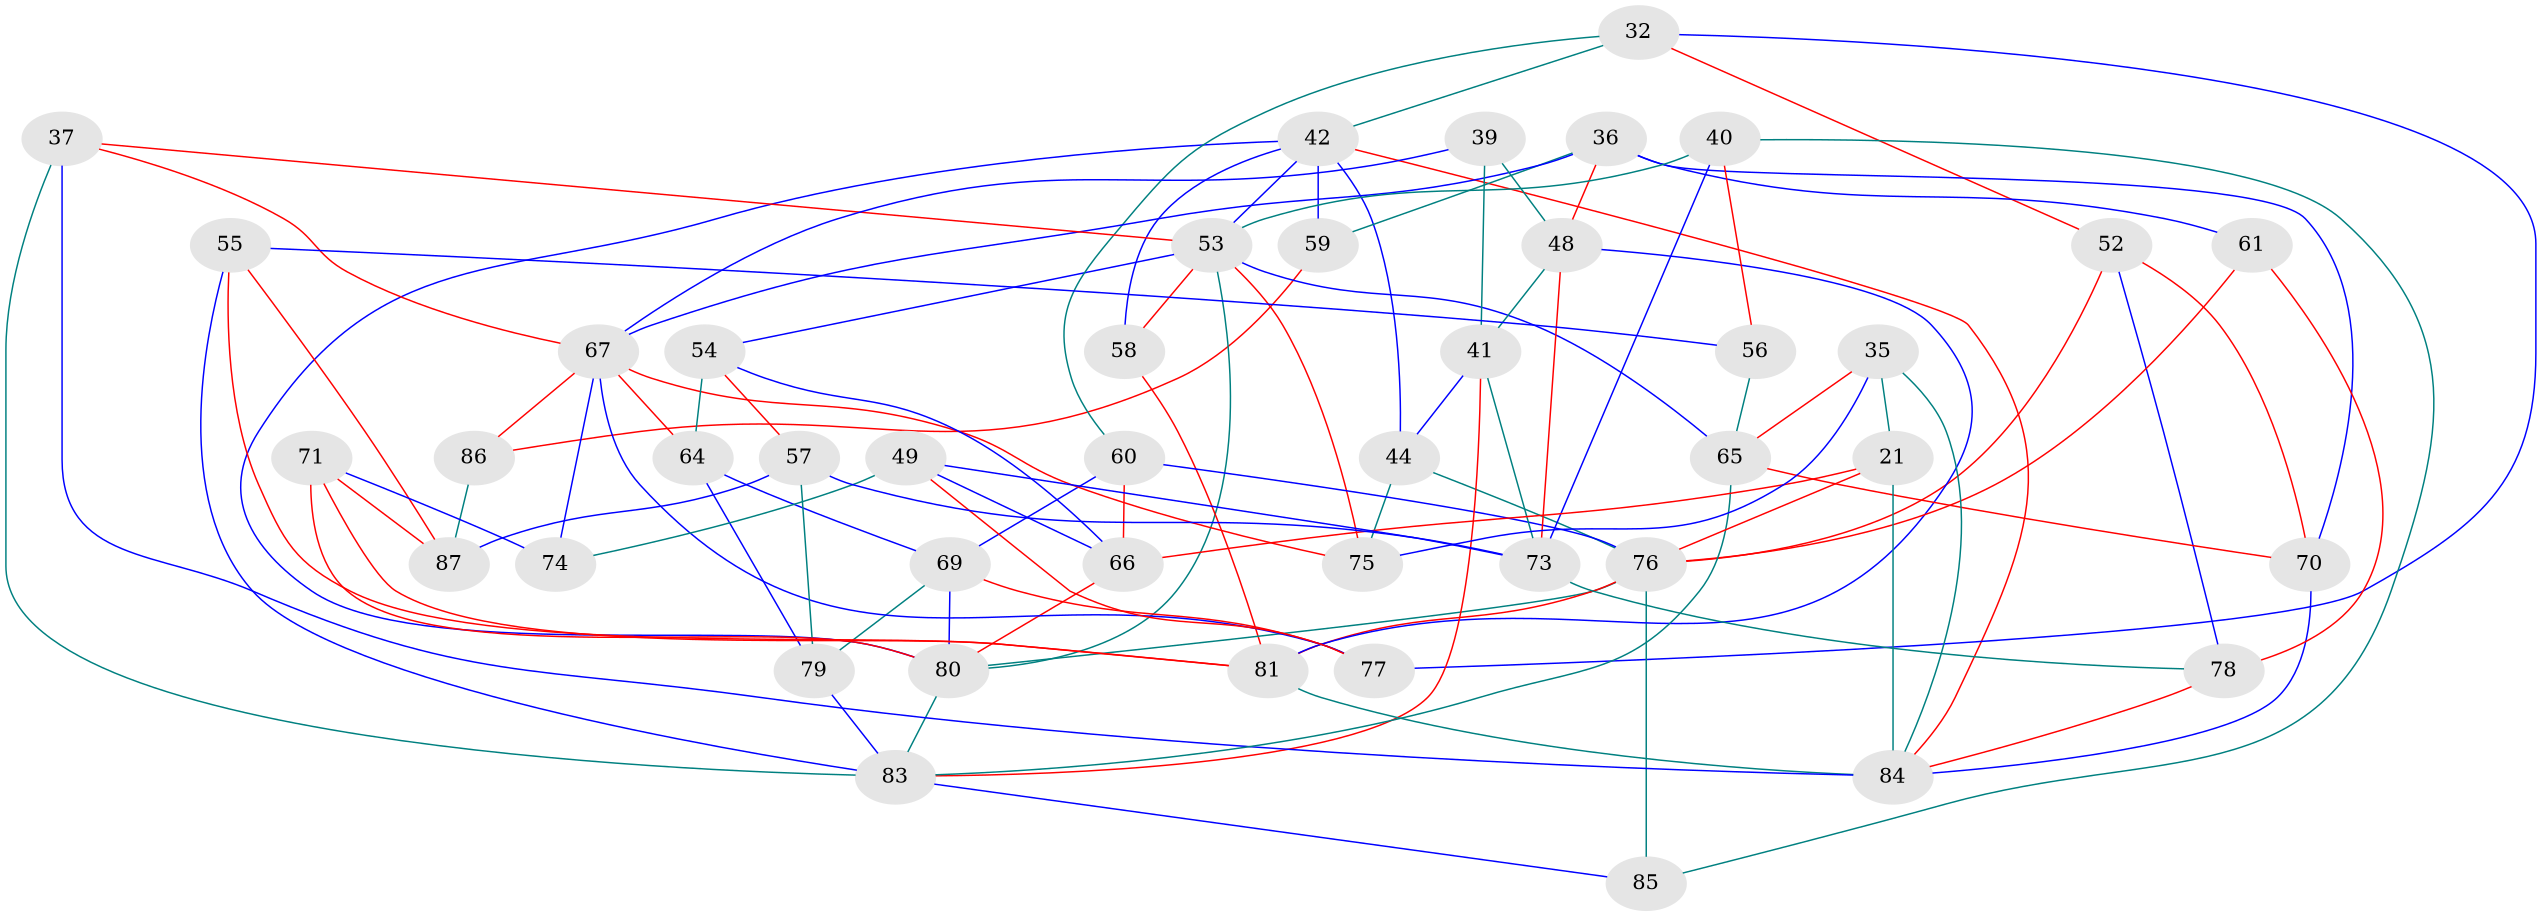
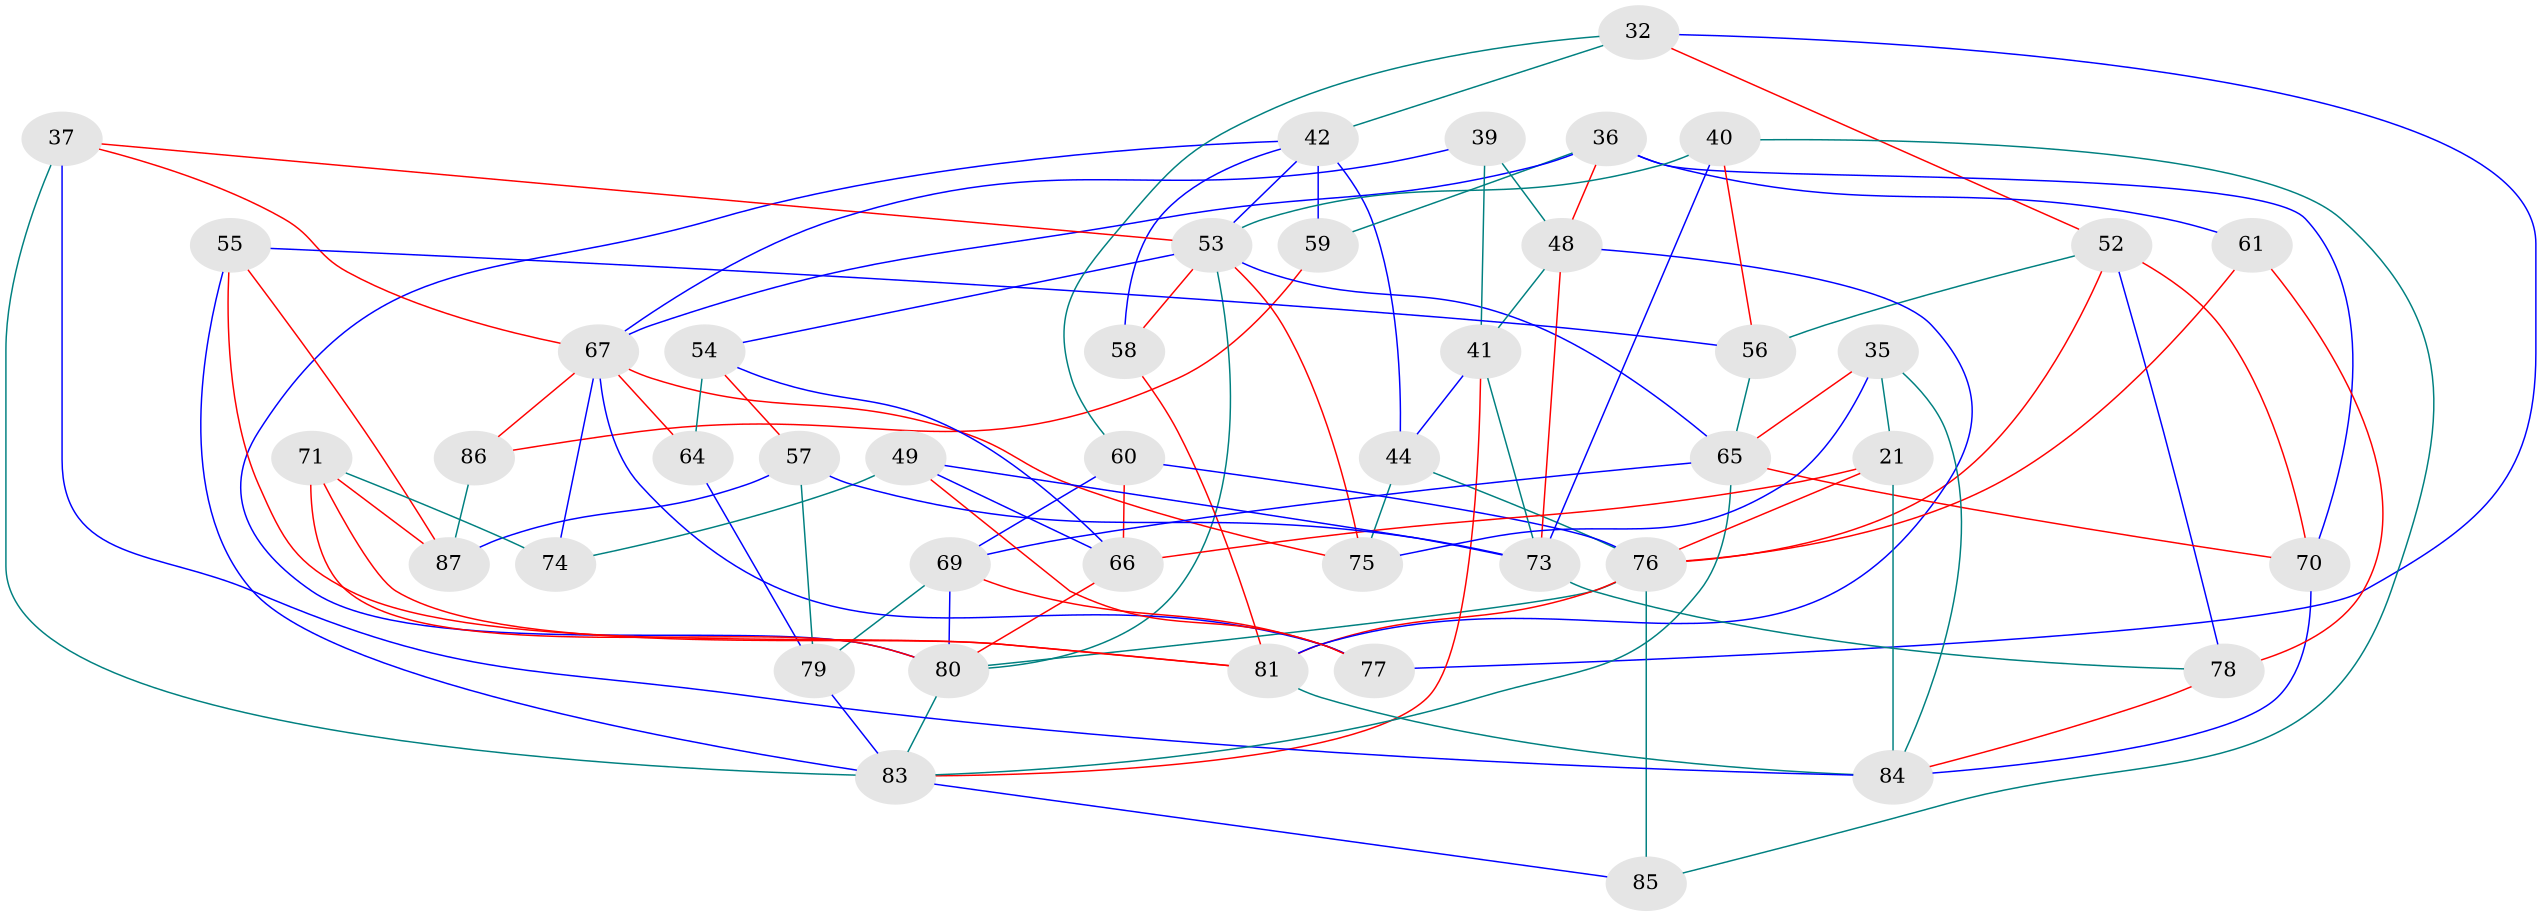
edge "52" -- "56": added
edge "42" -- "84": removed
edge "71" -- "74": color blue -> teal
edge "64" -- "69": now "65" -- "69"
